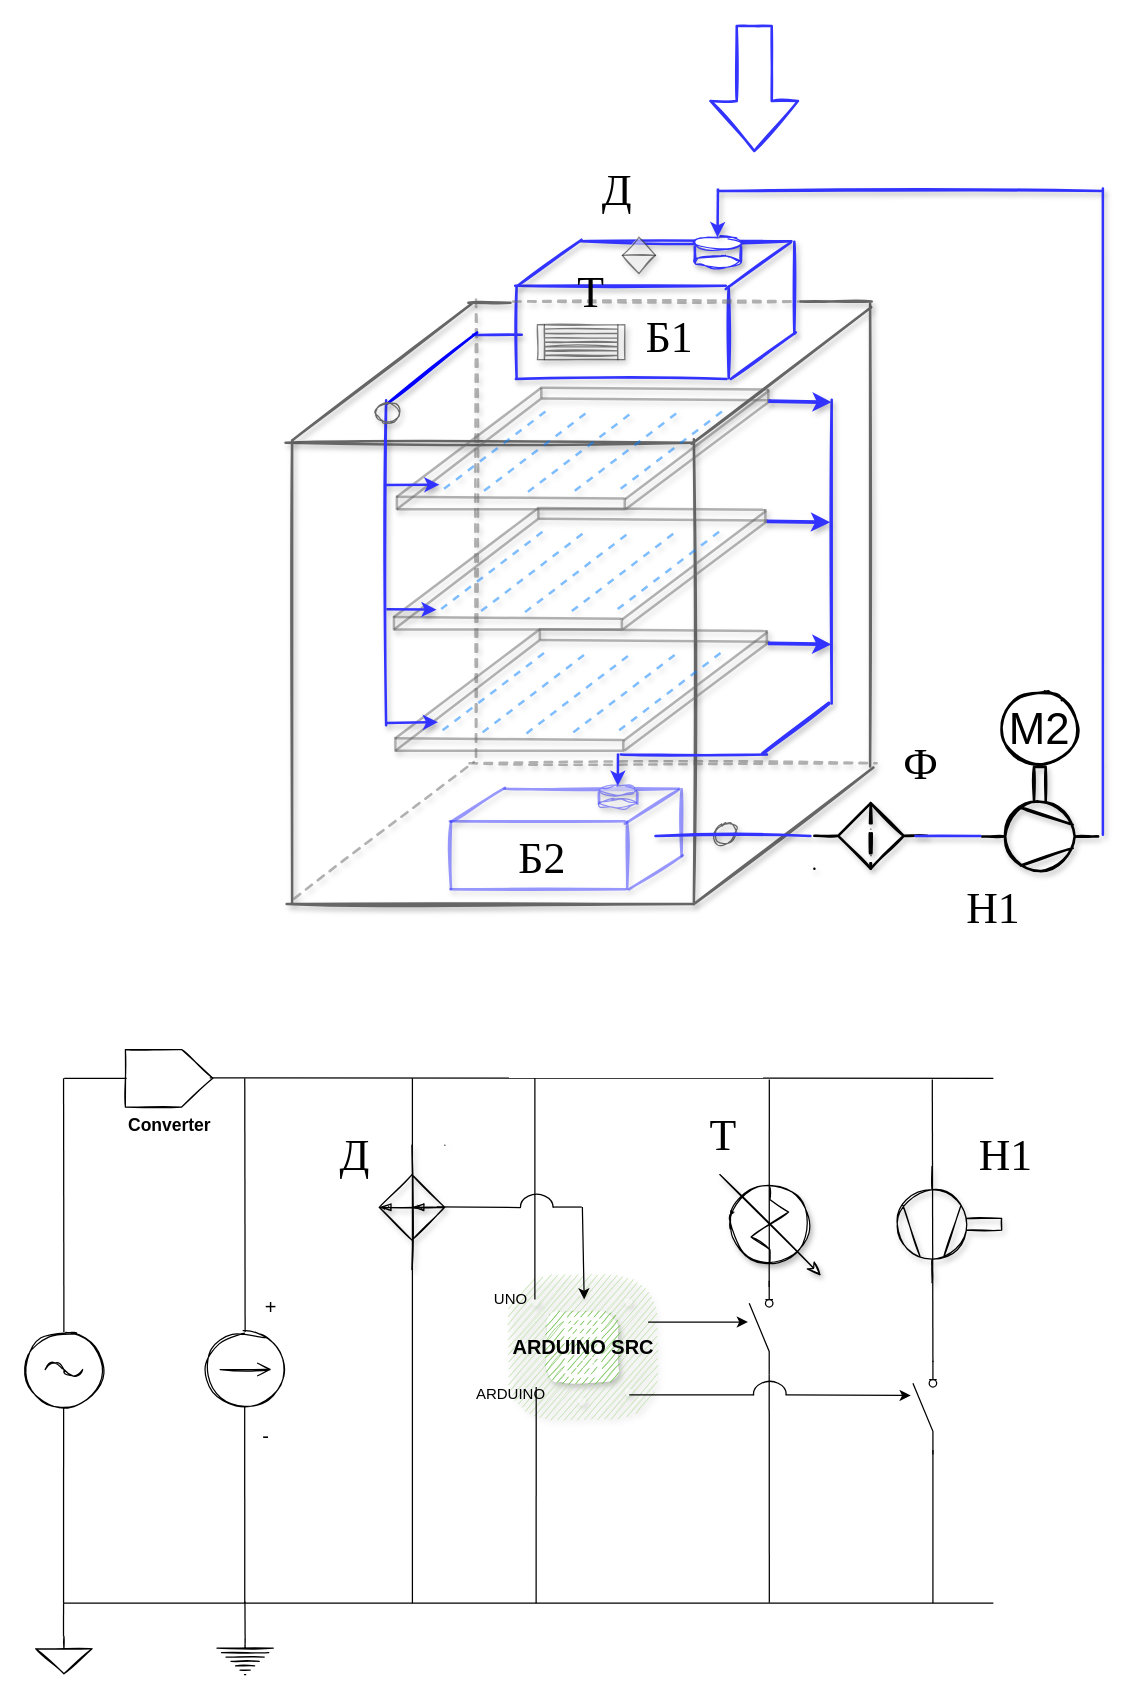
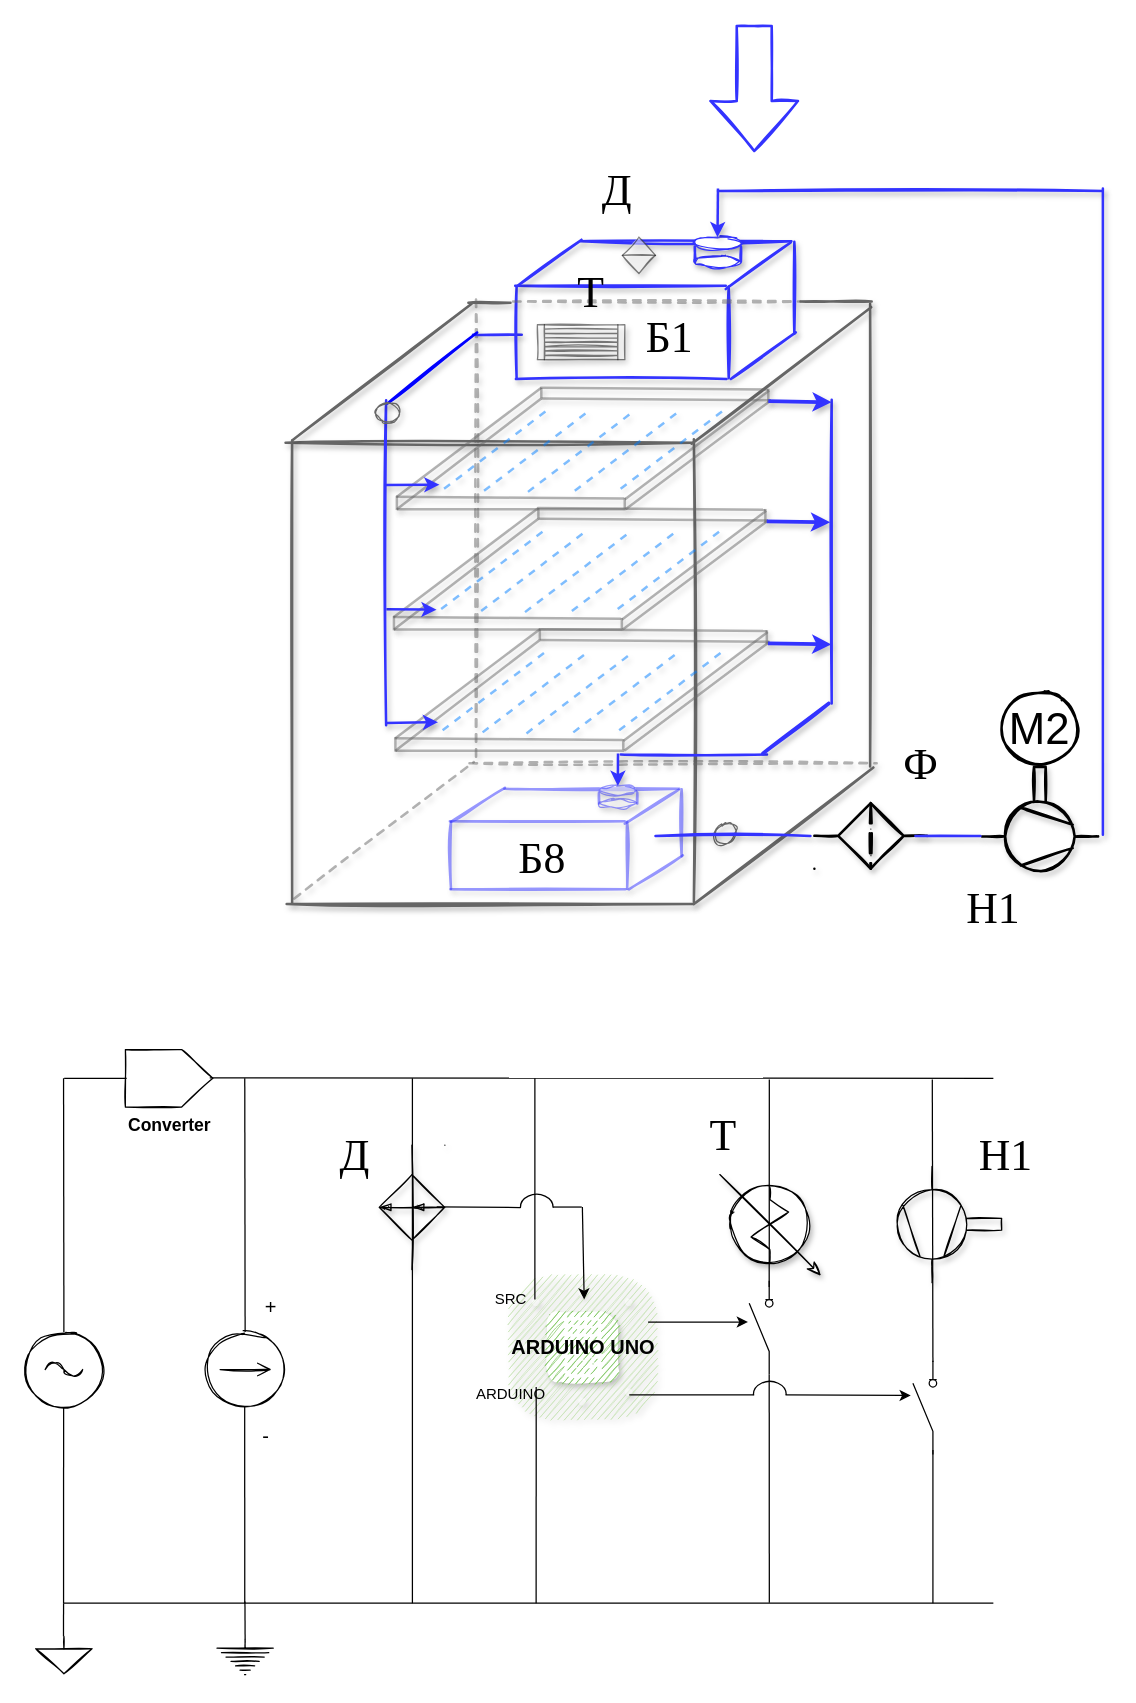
node "Б2": label "Б2" -> "Б8"
node "UNO": label "UNO" -> "SRC"
node "ARDUINO SRC": label "ARDUINO SRC" -> "ARDUINO UNO"
